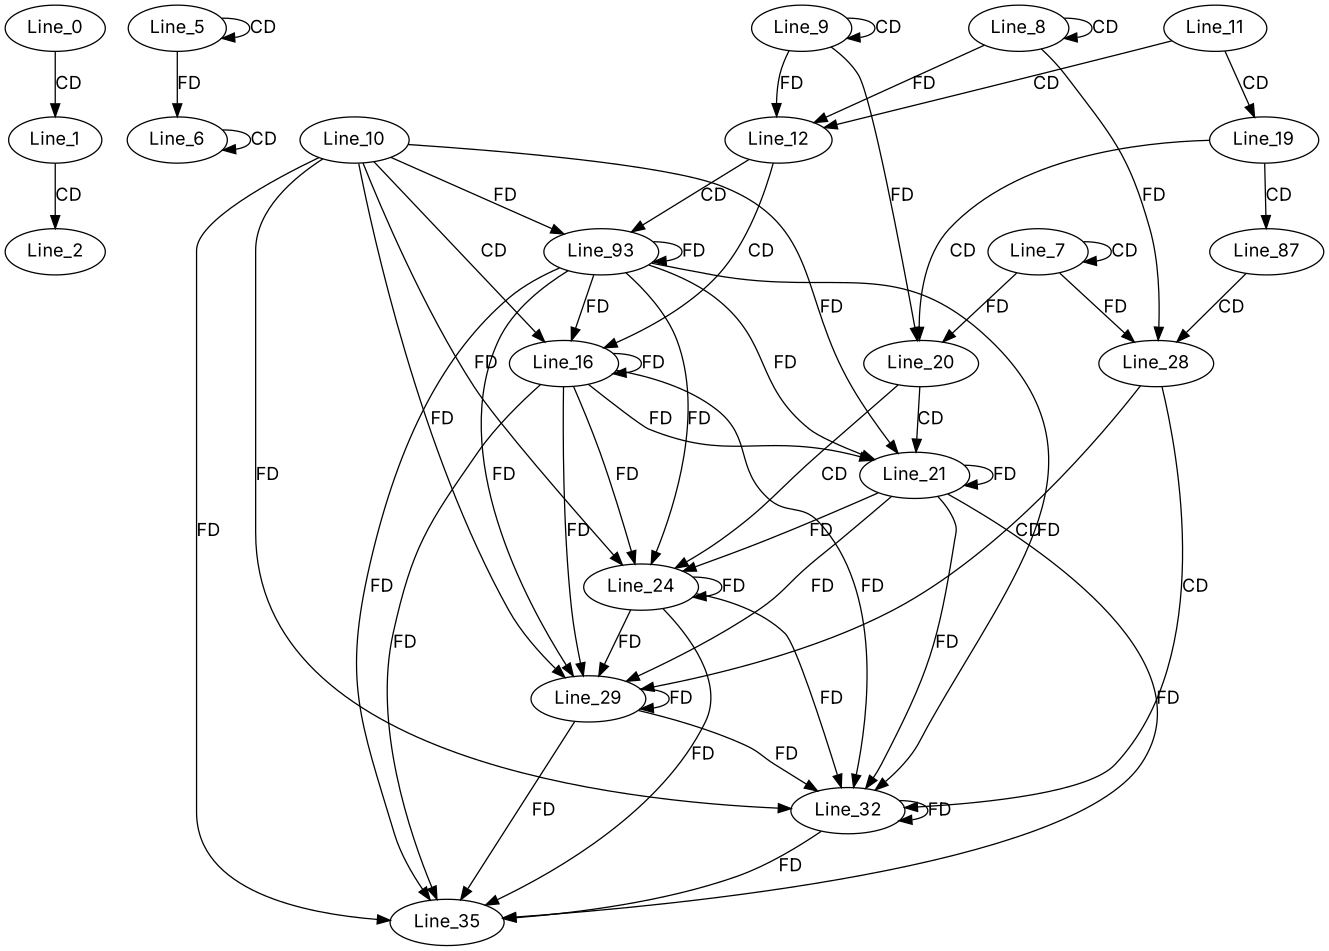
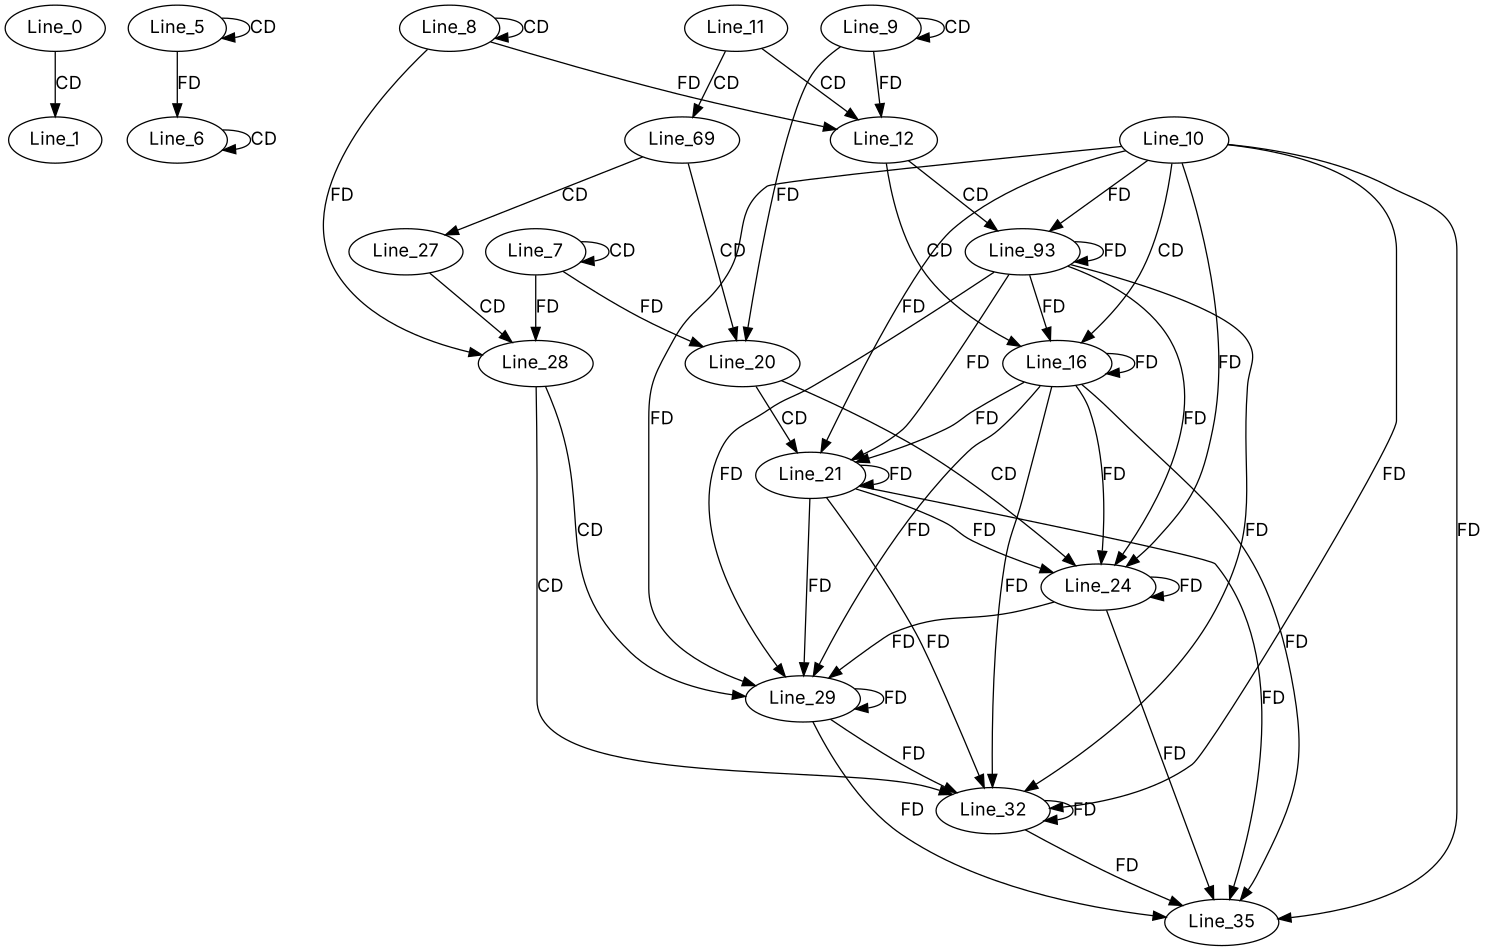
node "Line_19": label "Line_19" -> "Line_69"
node "Line_2": removed
node "Line_87": label "Line_87" -> "Line_27"
edge "Line_93" -> "Line_35": removed, label "FD"
edge "Line_24" -> "Line_32": removed, label "FD"
